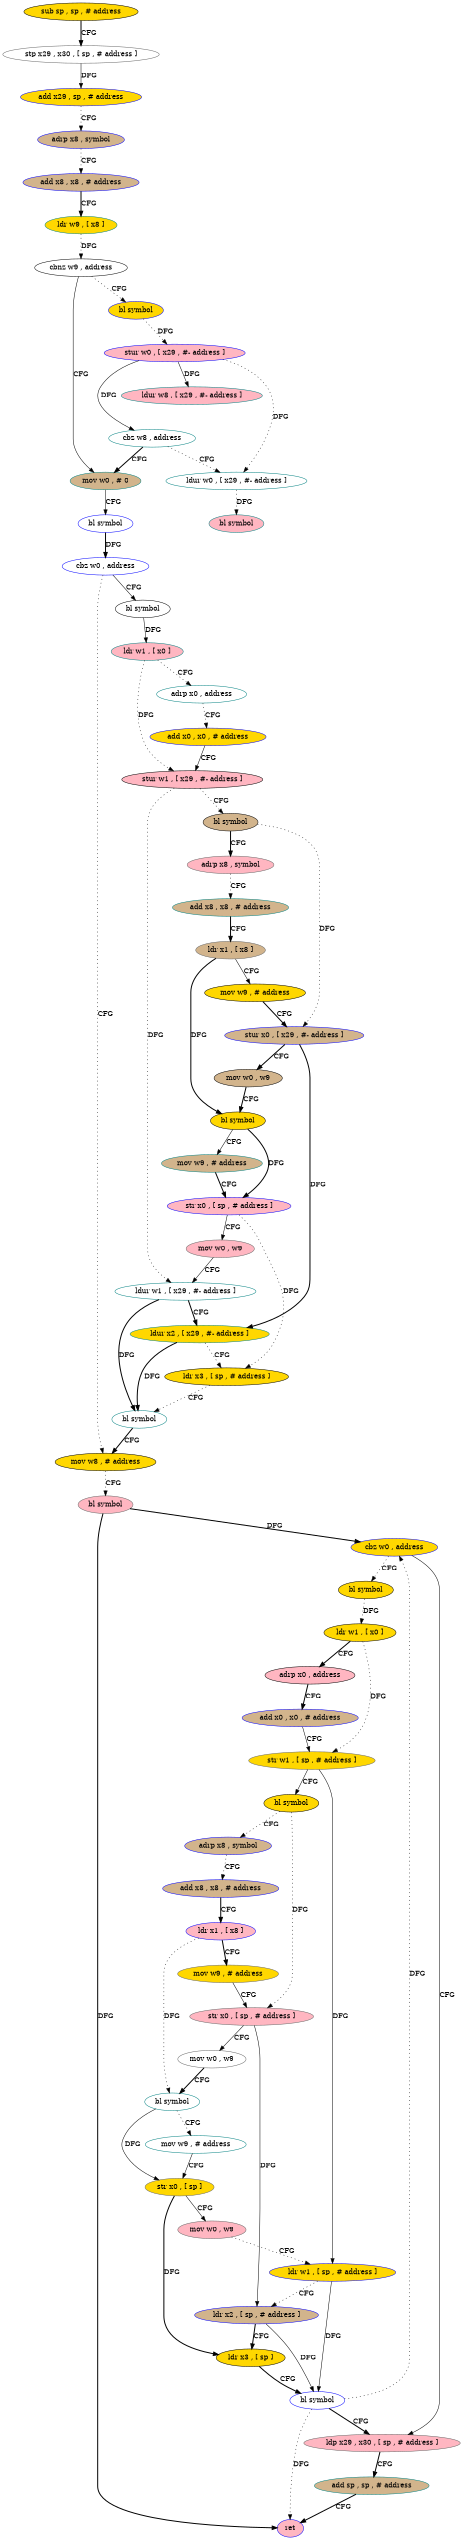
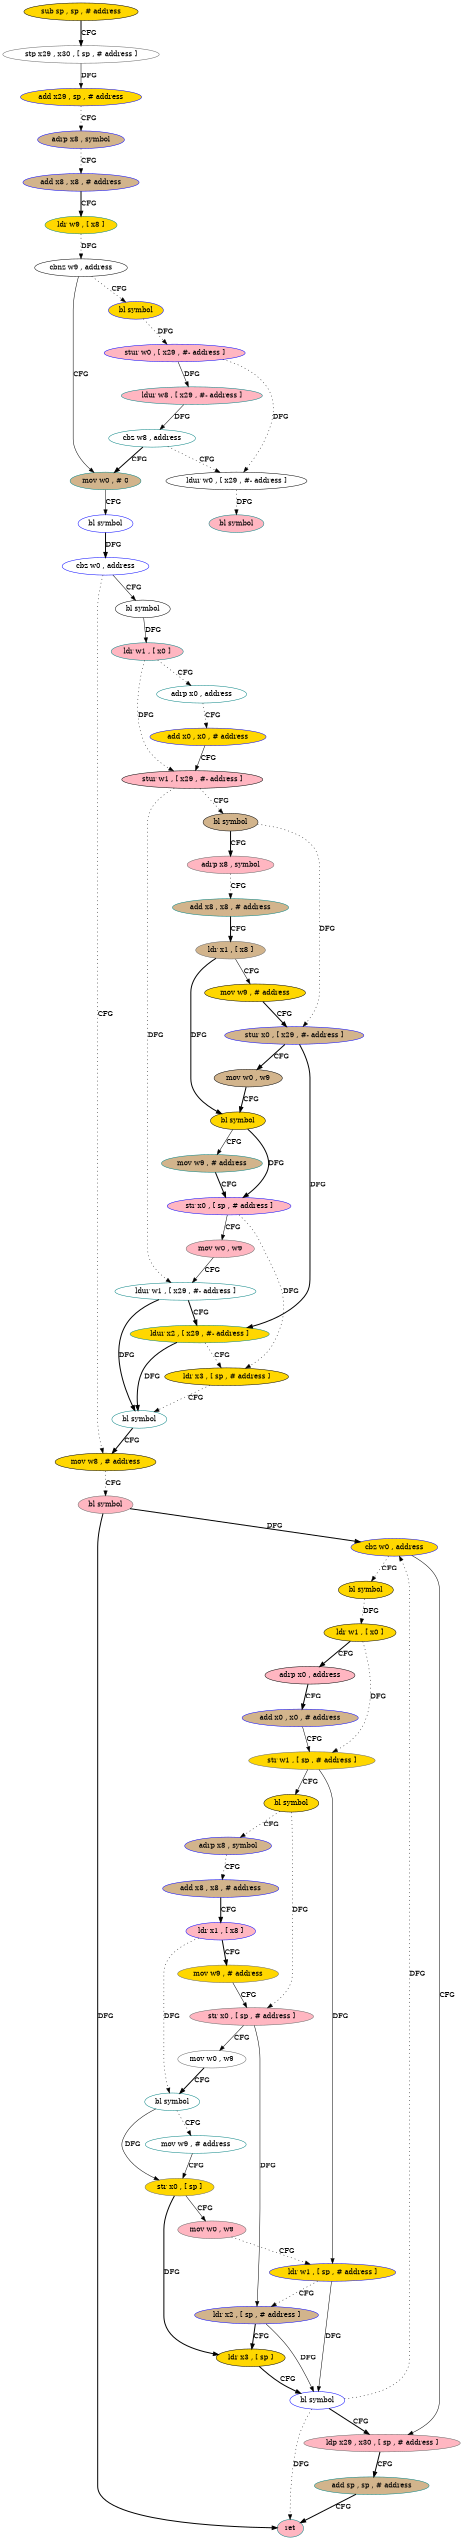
edge "stur w0 , [ x29 , #- address ]" -> "cbz w8 , address": now "ldur w8 , [ x29 , #- address ]" -> "cbz w8 , address"
node "ldur w0 , [ x29 , #- address ]": color teal -> black
node "ret": color blue -> teal
